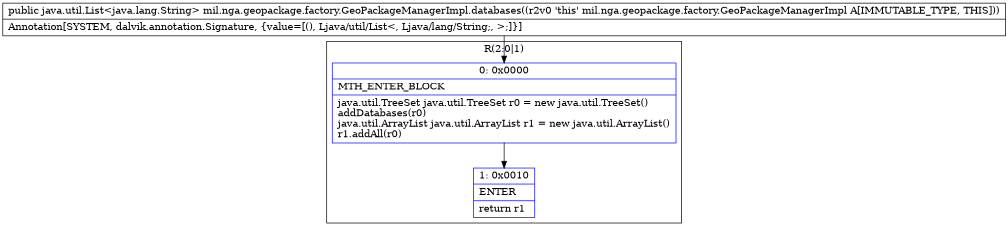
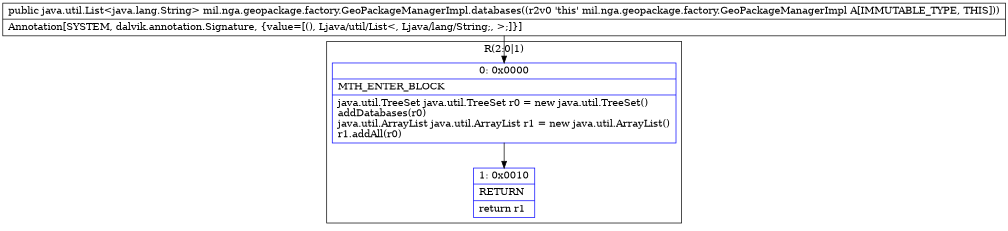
node "1: 0x0010": text "ENTER" -> "RETURN"
